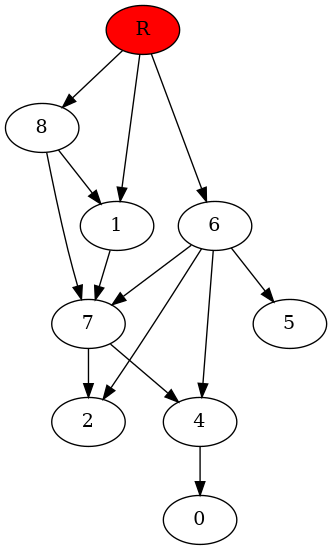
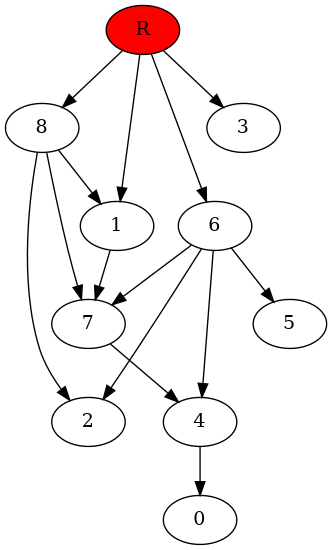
node "3": added
edge "7" -> "2": now "8" -> "2"
